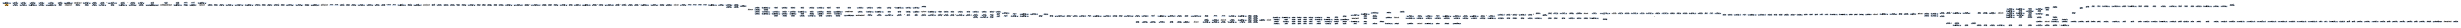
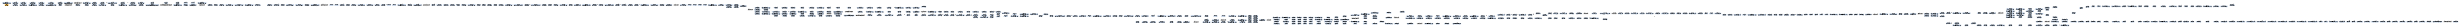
node "0x00401013 pushl %eax": removed
